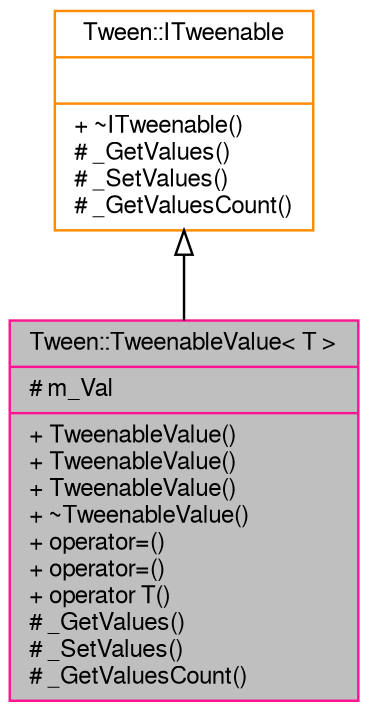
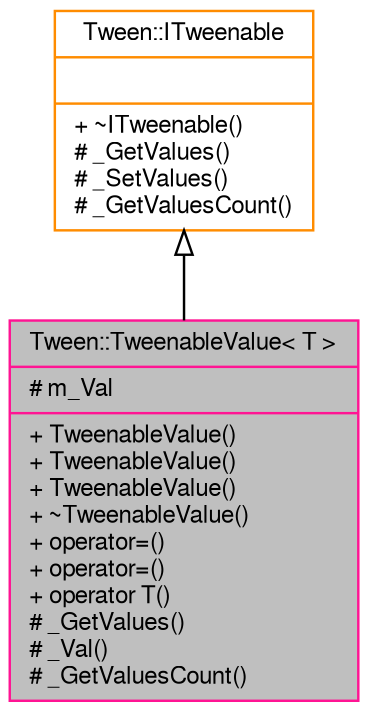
node "Tween::TweenableValue< T >": text "# _SetValues()" -> "# _Val()"
